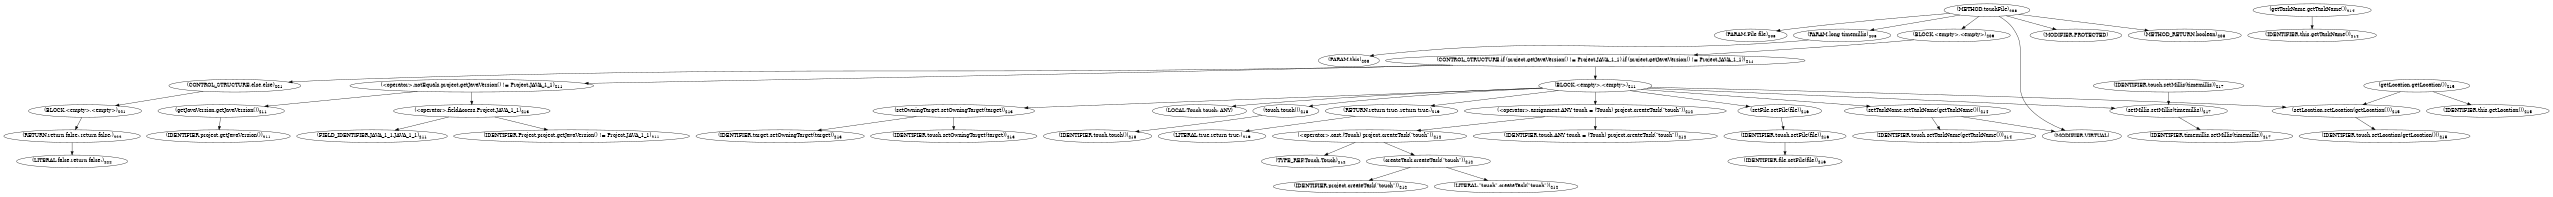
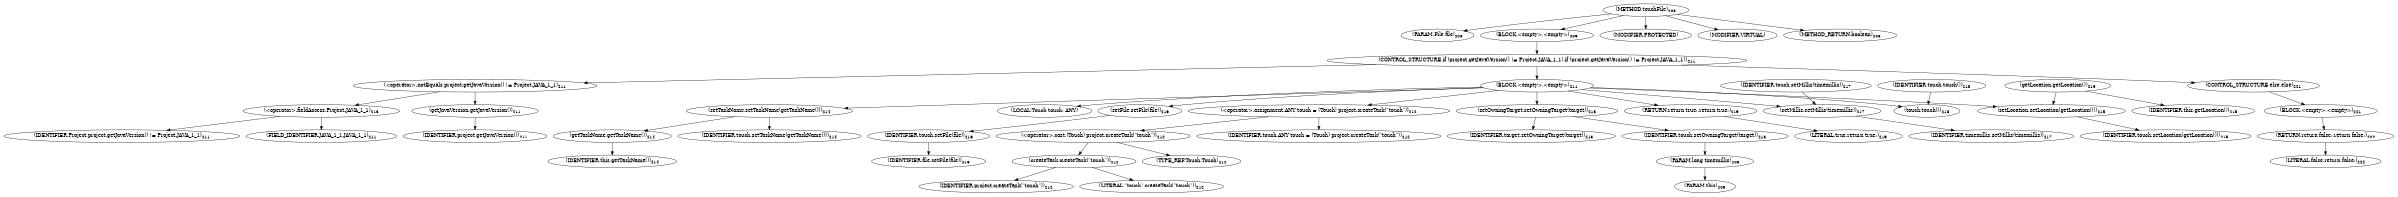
edge "(METHOD,touchFile)" -> "(PARAM,long timemillis)": now "(IDENTIFIER,touch,setOwningTarget(target))" -> "(PARAM,long timemillis)"
edge "(touch,touch())" -> "(IDENTIFIER,touch,touch())": reversed
edge "(setTaskName,setTaskName(getTaskName()))" -> "(MODIFIER,VIRTUAL)": now "(setTaskName,setTaskName(getTaskName()))" -> "(getTaskName,getTaskName())"
